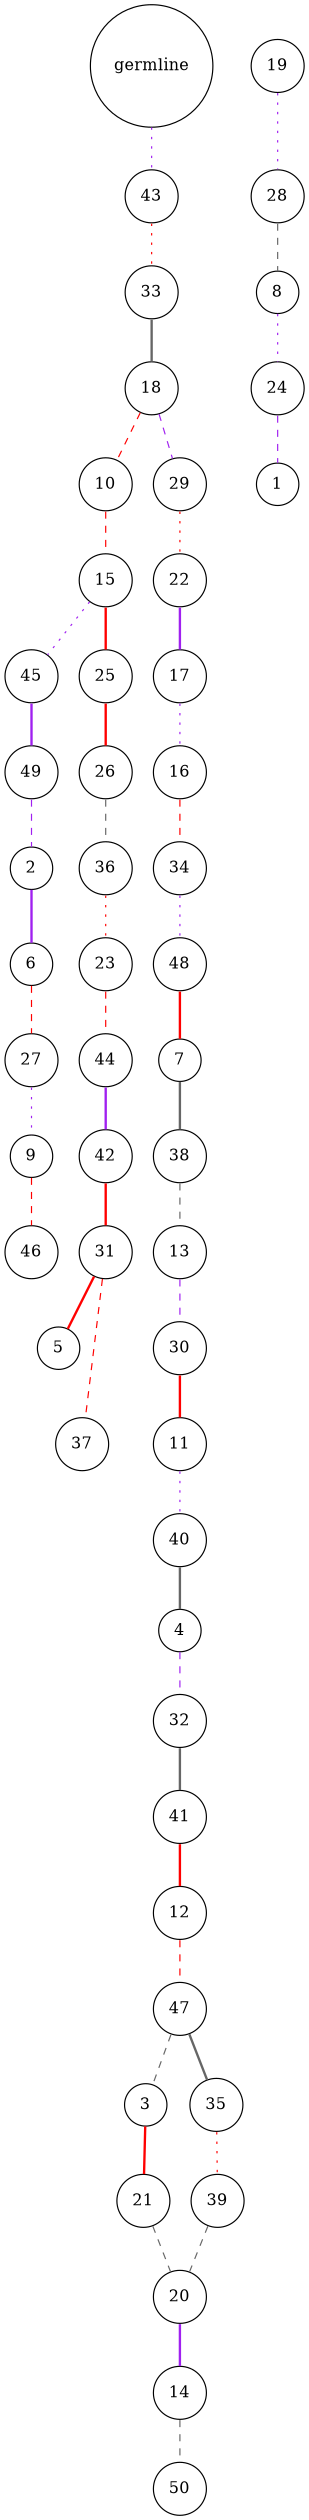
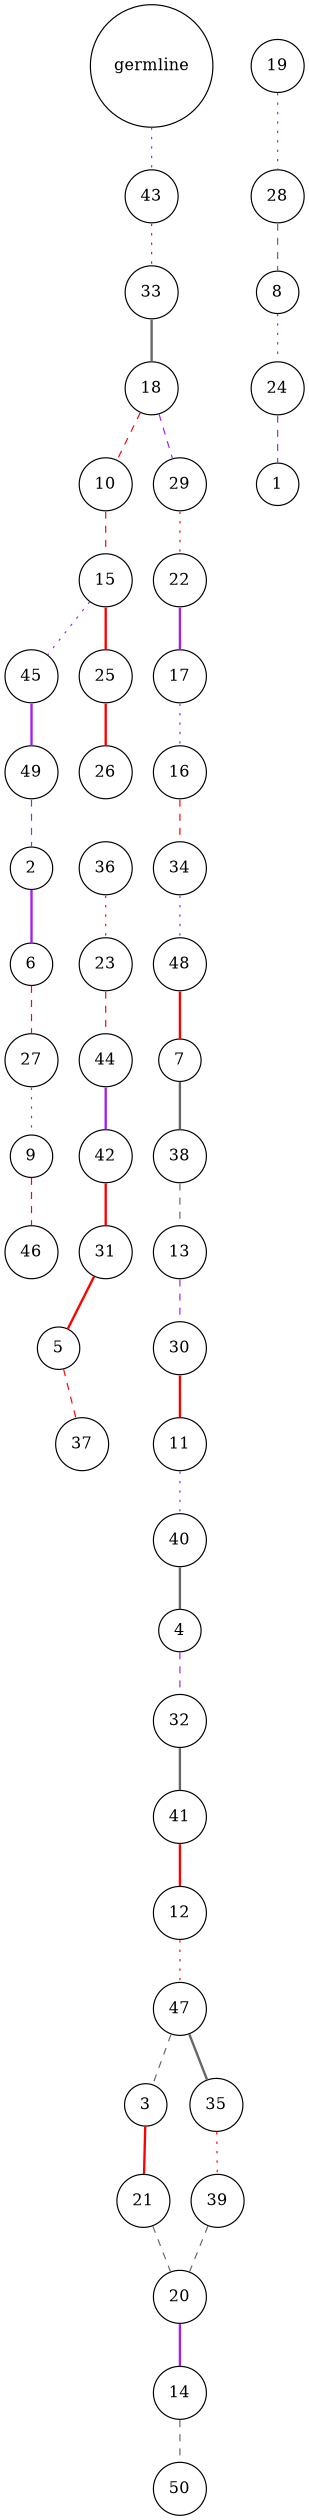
edge "26" -- "36": removed
edge "31" -- "37": now "5" -- "37"
edge "12" -- "47": style dashed -> dotted
